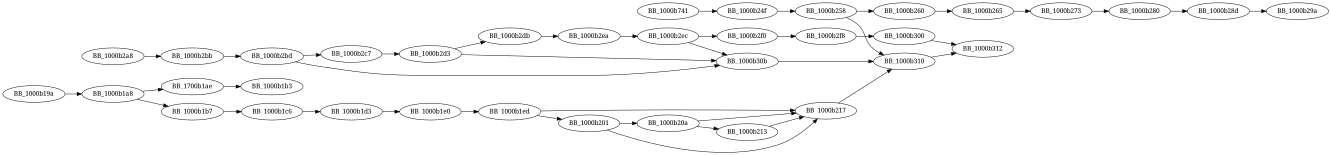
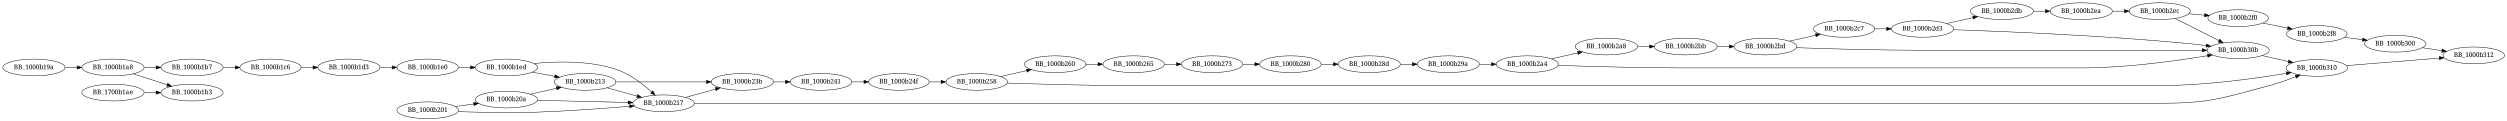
node "BB_1000b741": label "BB_1000b741" -> "BB_1000b241"
node "BB_1000b2a4": added
node "BB_1000b23b": added
edge "BB_1000b1a8" -> "BB_1700b1ae": now "BB_1000b1a8" -> "BB_1000b1b3"
edge "BB_1000b1ed" -> "BB_1000b201": now "BB_1000b1ed" -> "BB_1000b213"
